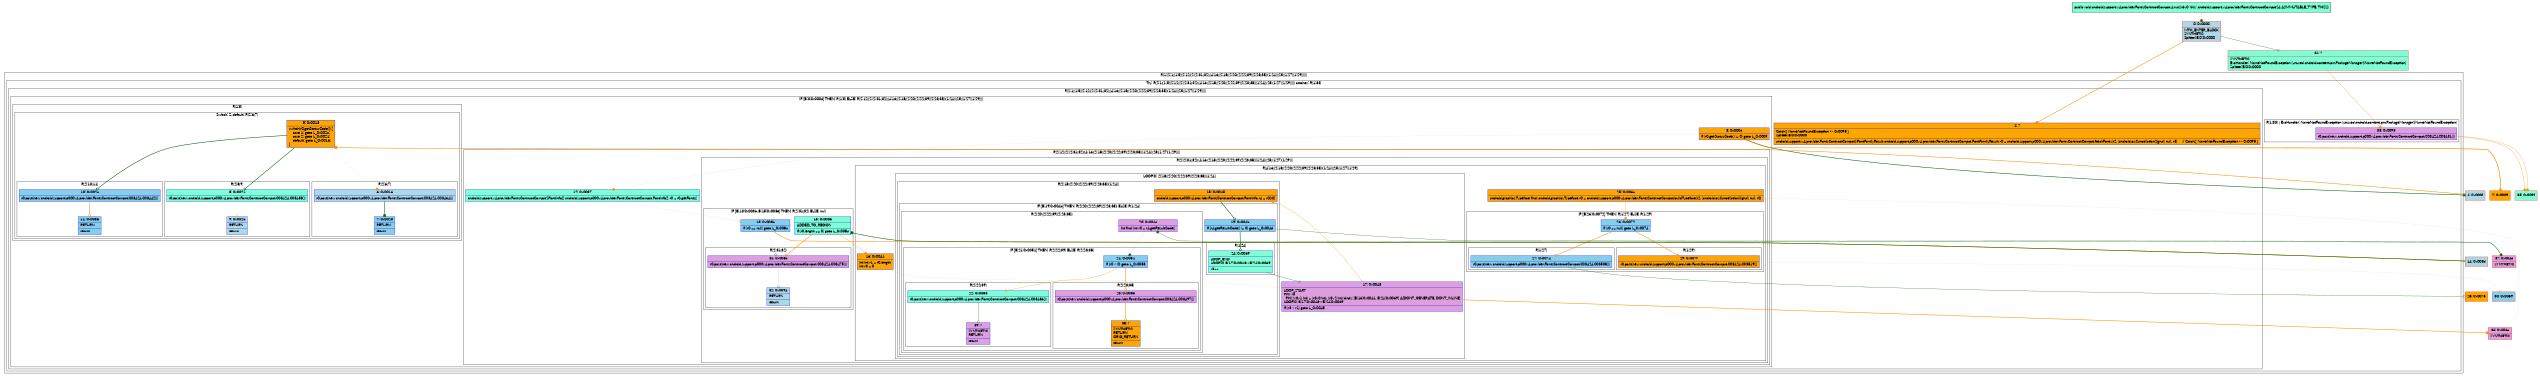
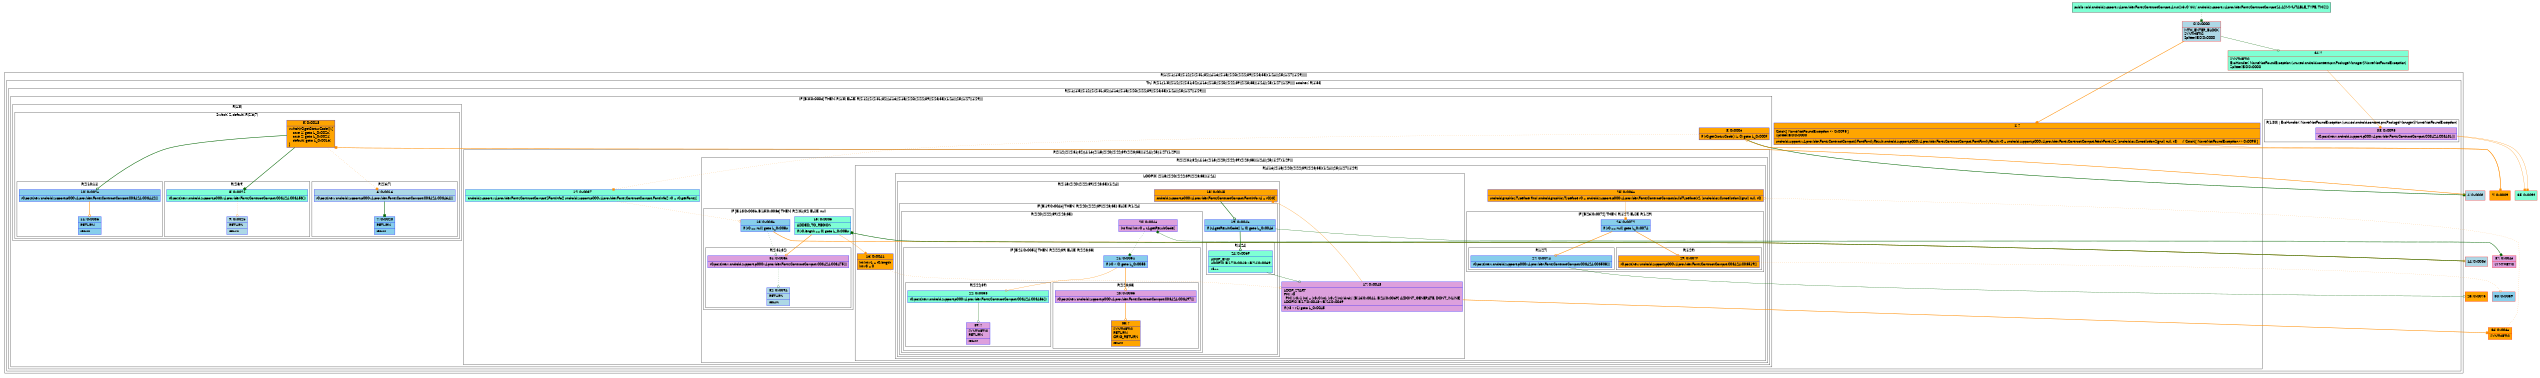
edge "5: 0x0013" -> "8: 0x0021": arrowhead odot -> box
node "36: 0x006c": fillcolor plum -> orange
